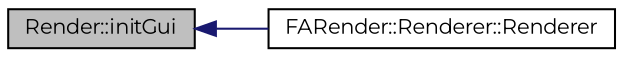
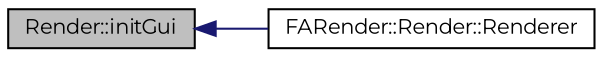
node "FARender::Renderer::Renderer": label "FARender::Renderer::Renderer" -> "FARender::Render::Renderer"
